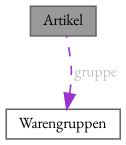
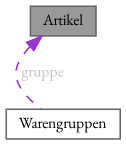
edge "Artikel" -> "Warengruppen": reversed
